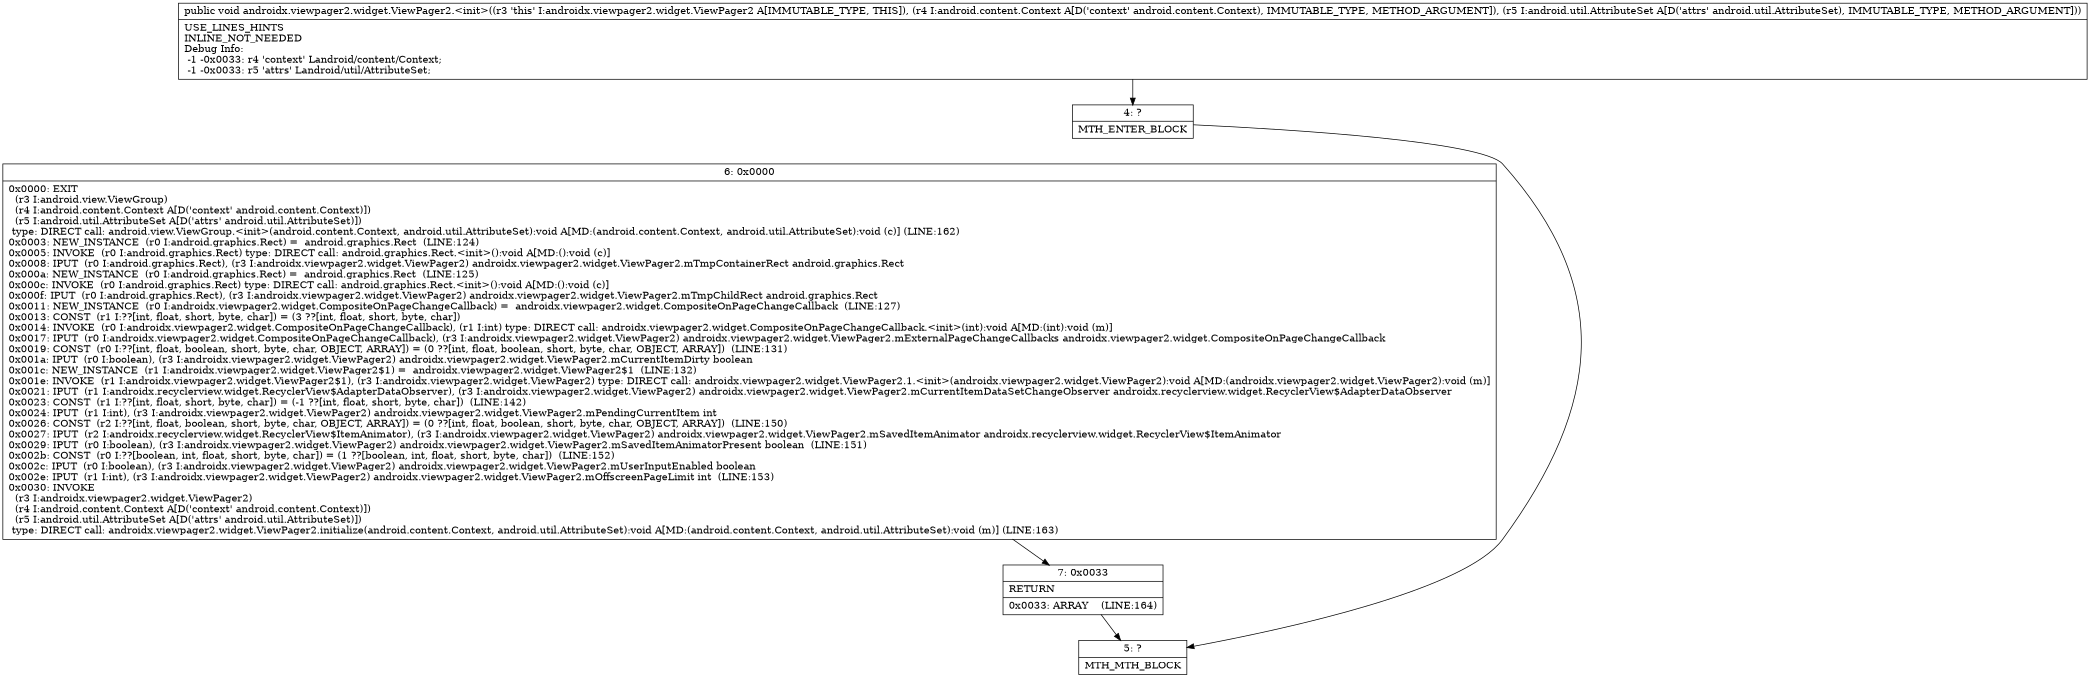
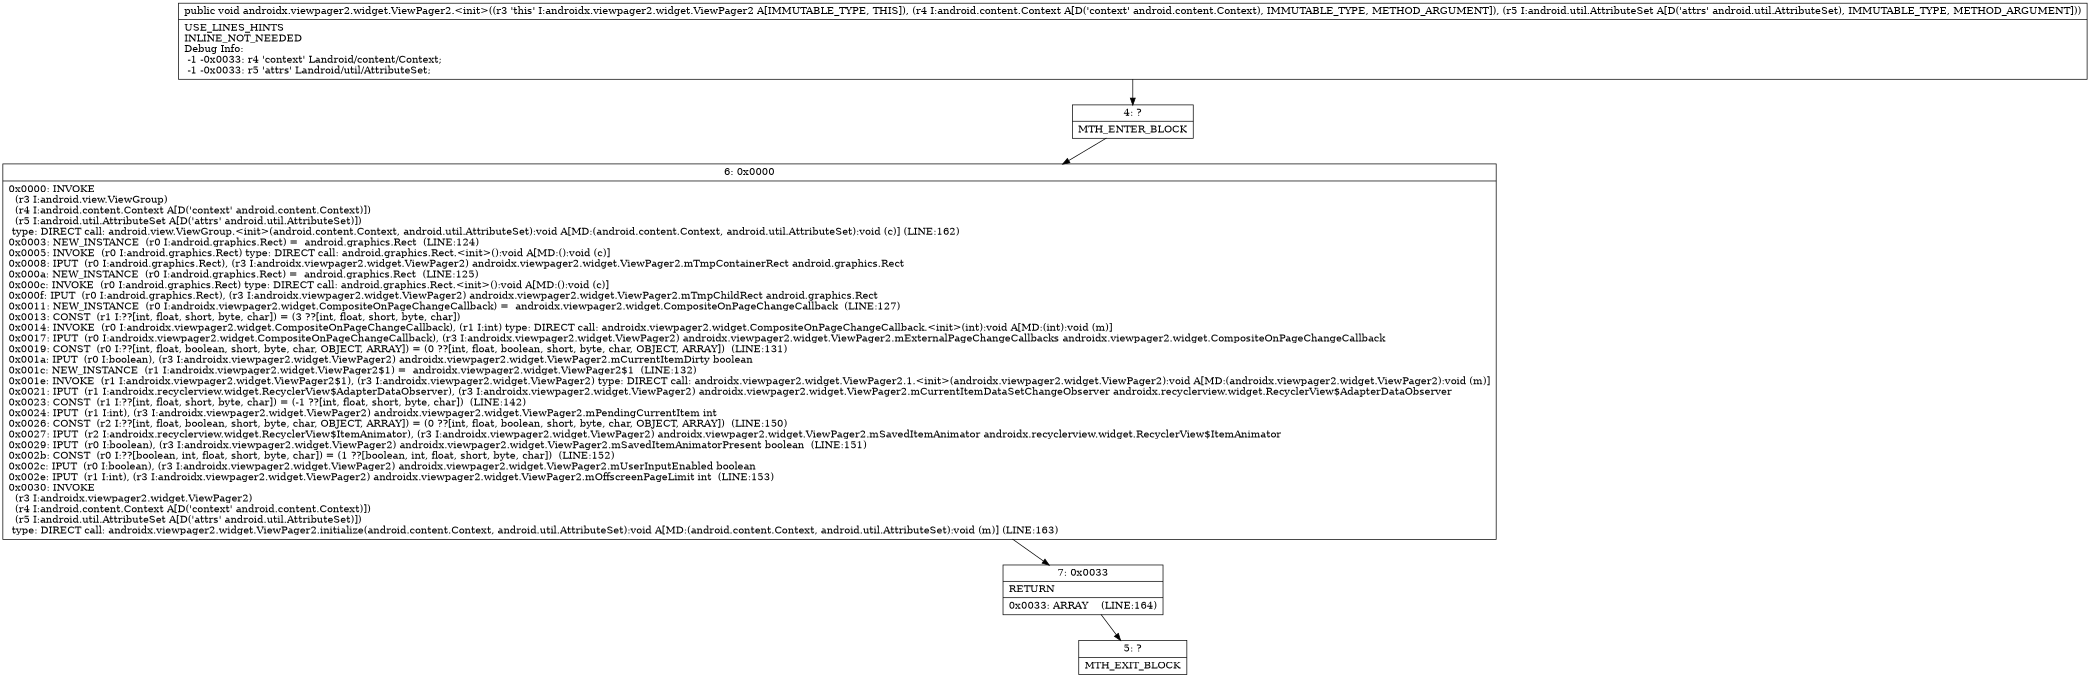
node "6: 0x0000": text "0x0000: EXIT" -> "0x0000: INVOKE"
edge "4: ?" -> "5: ?": now "4: ?" -> "6: 0x0000"
node "5: ?": text "MTH_MTH_BLOCK" -> "MTH_EXIT_BLOCK"
